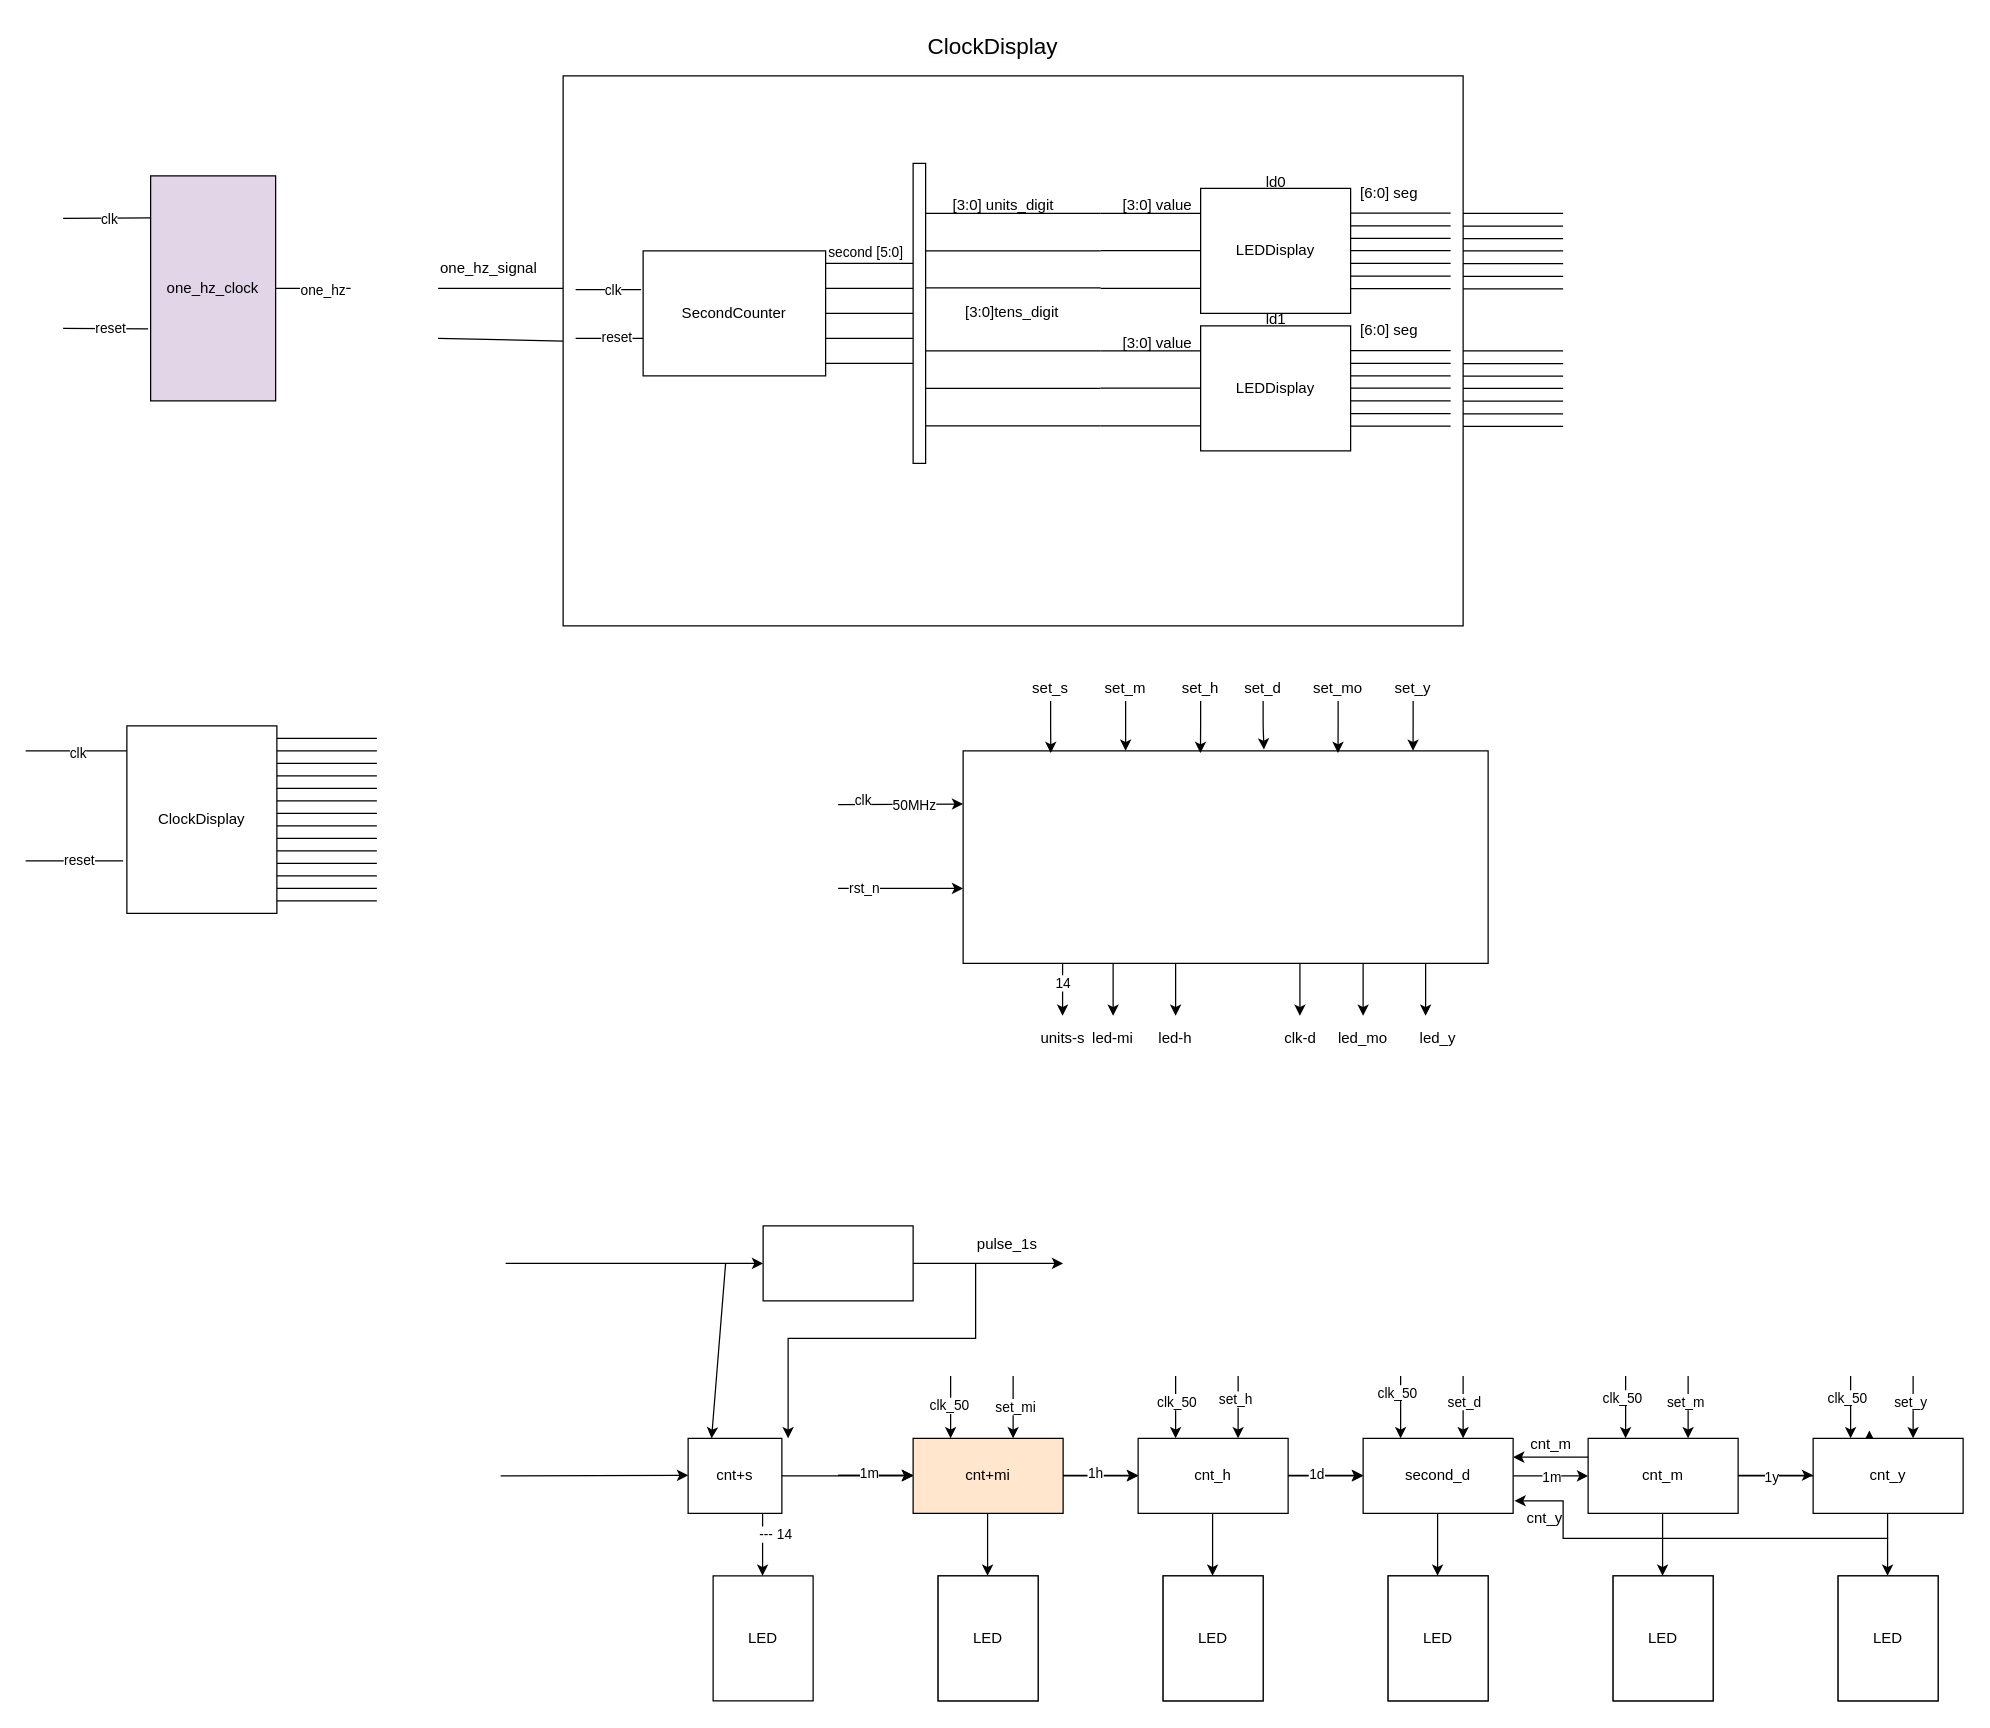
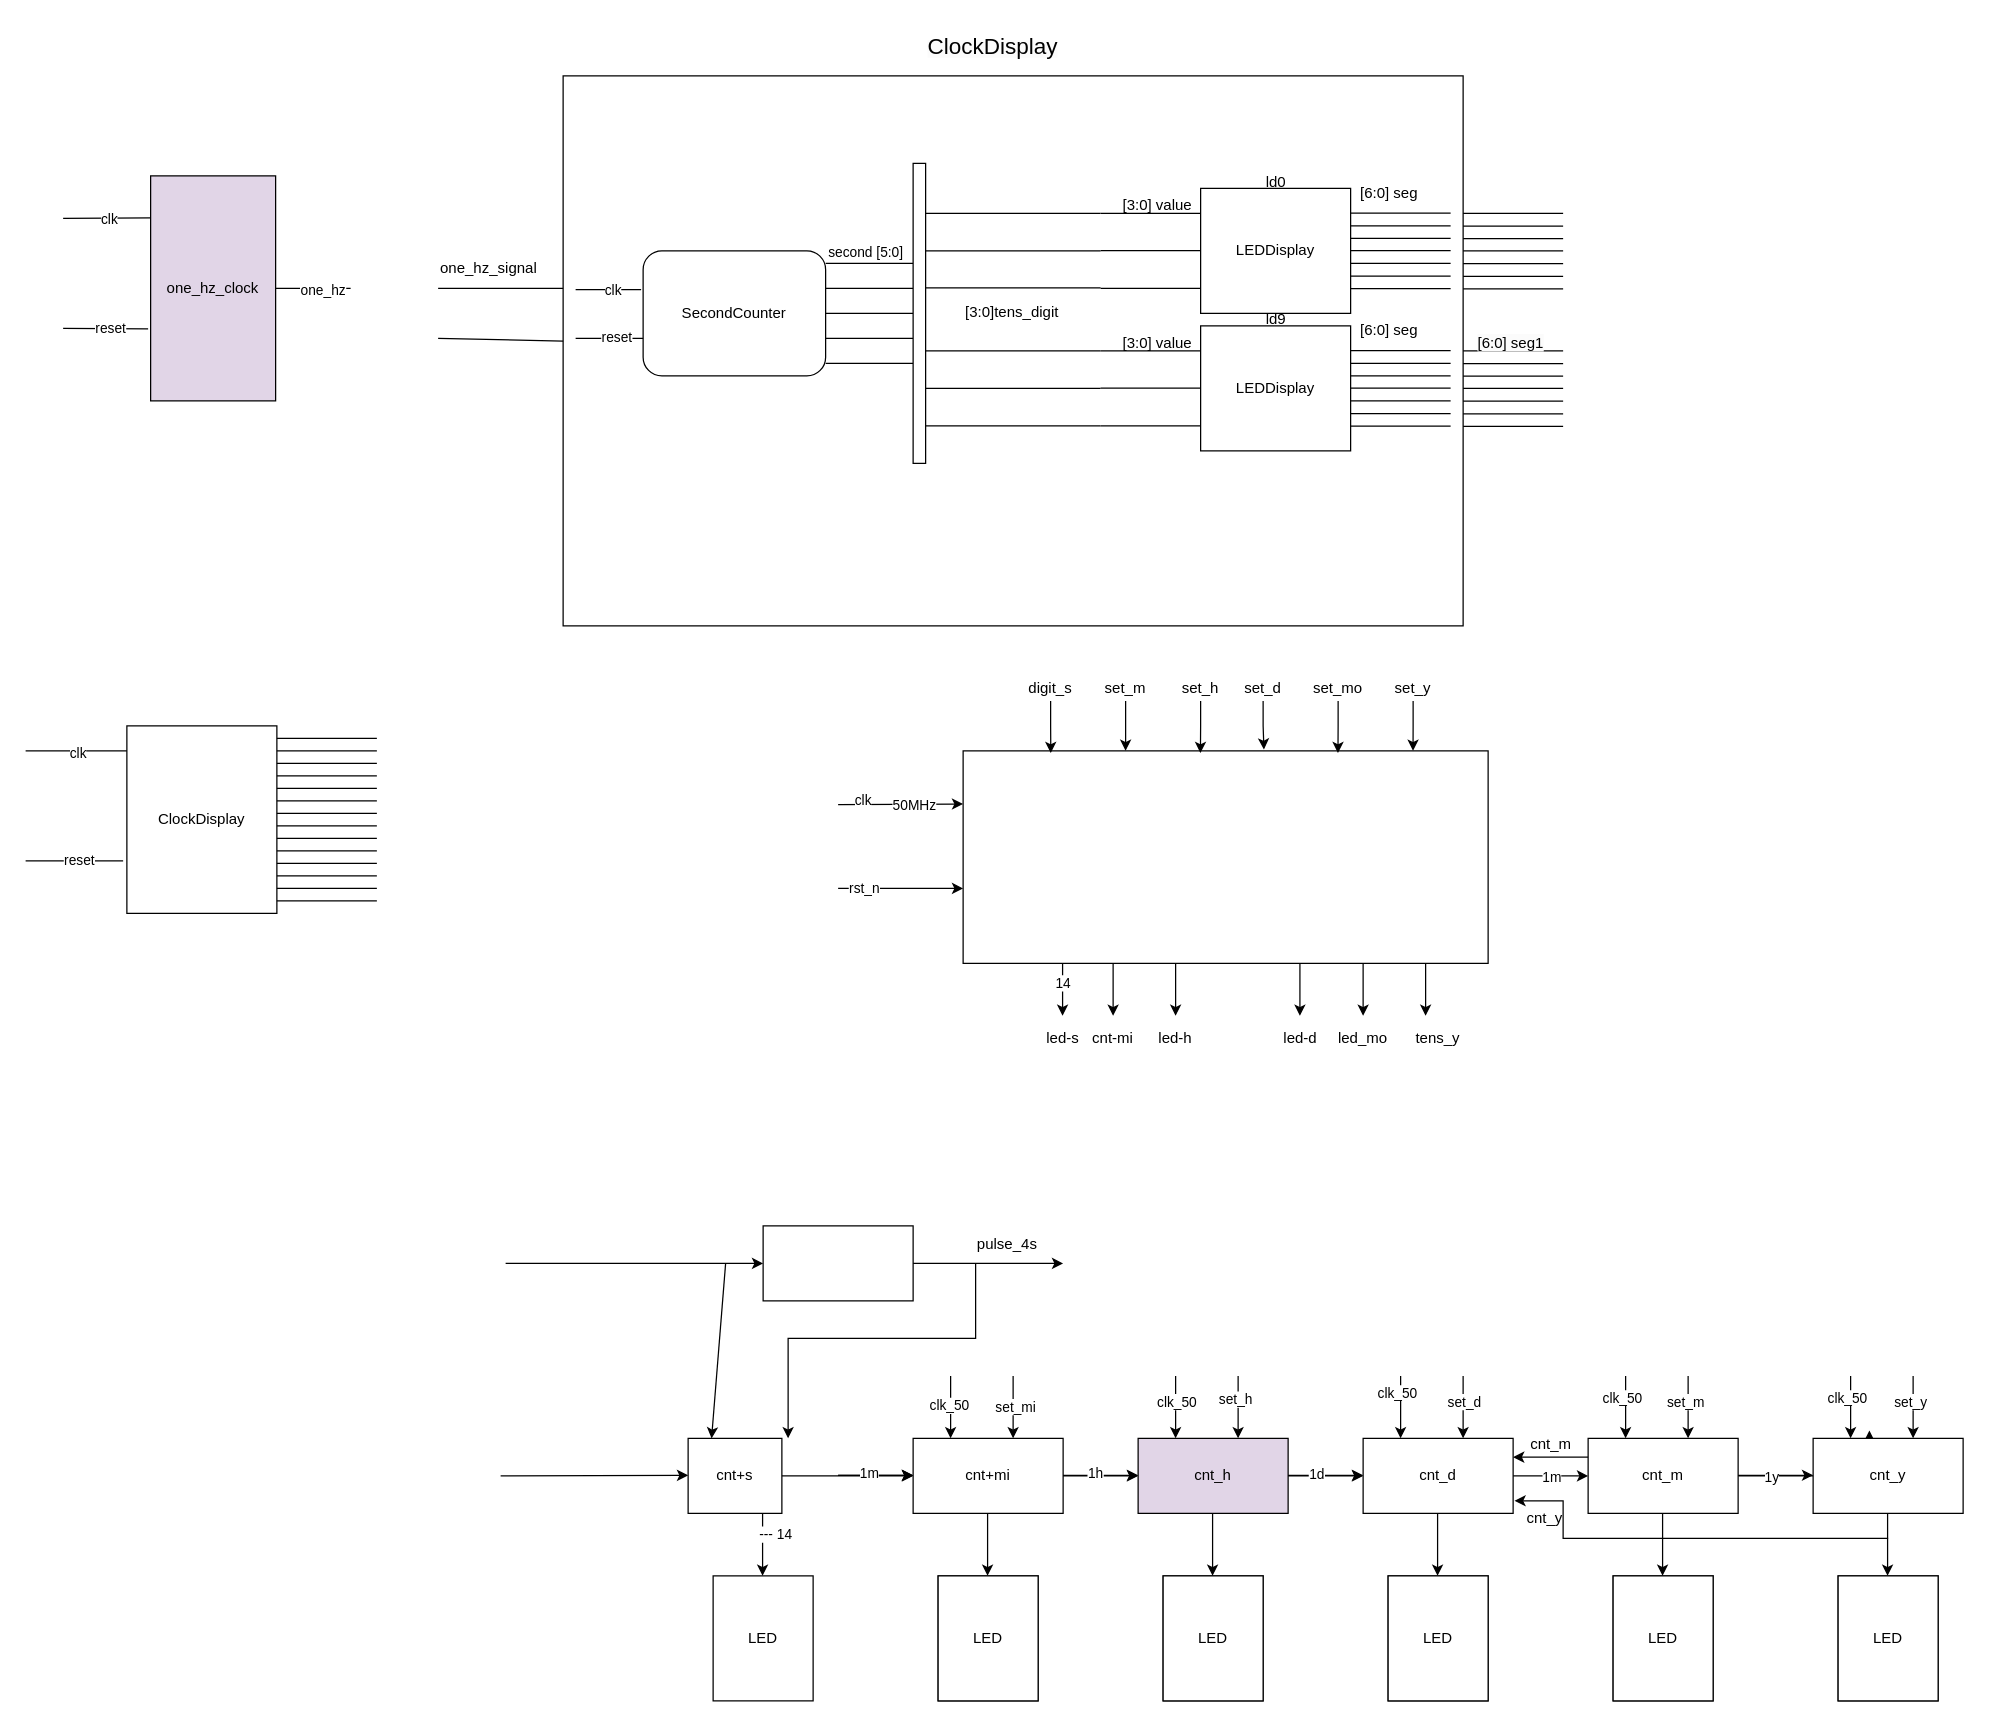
node "[3:0] units_digit": removed
node "SecondCounter": shape rectangle -> rounded rectangle
node "ld1": label "ld1" -> "ld9"
node "[6:0] seg1": added
node "set_s": label "set_s" -> "digit_s"
node "units-s": label "units-s" -> "led-s"
node "led-mi": label "led-mi" -> "cnt-mi"
node "clk-d": label "clk-d" -> "led-d"
node "led_y": label "led_y" -> "tens_y"
node "pulse_1s": label "pulse_1s" -> "pulse_4s"
node "cnt+mi": fillcolor #ffe6cc -> #ffffff
node "cnt_h": fillcolor #ffffff -> #e1d5e7
node "second_d": label "second_d" -> "cnt_d"
